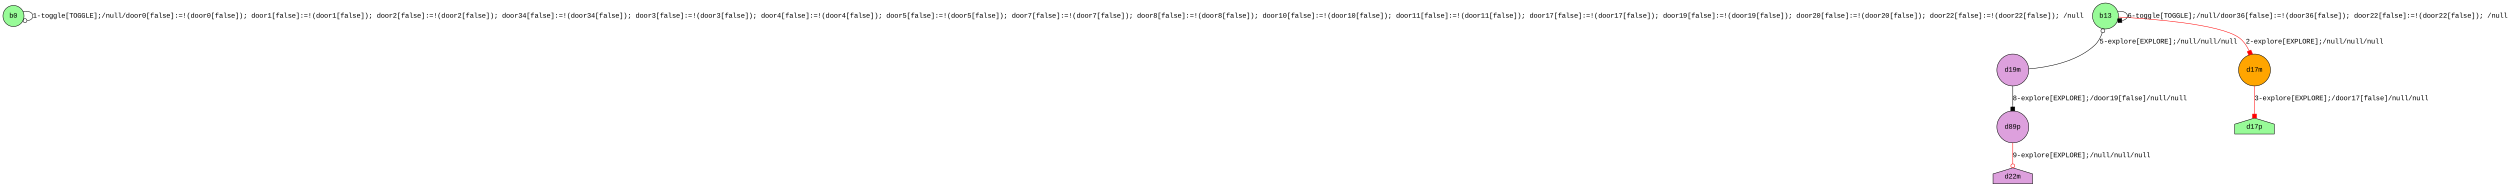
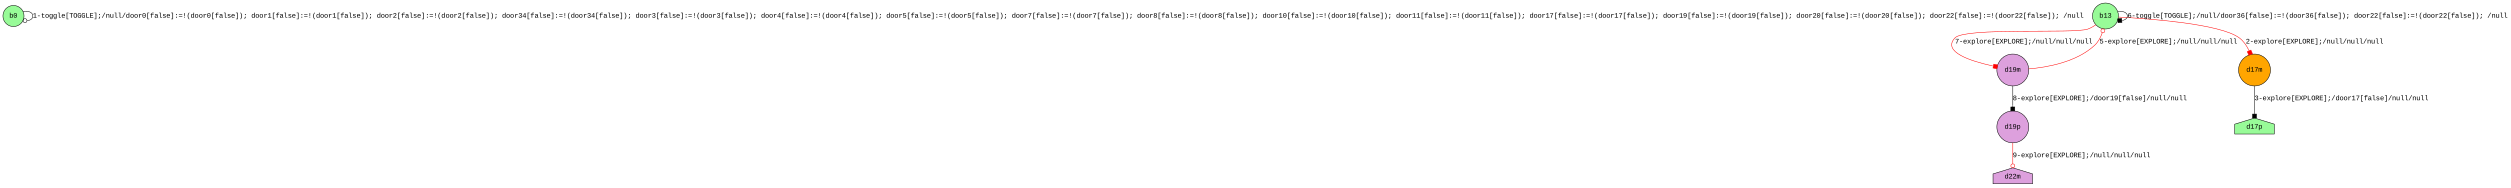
edge "b13" -> "d19m": added, label "7-explore[EXPLORE];/null/null/null"
edge "d19m" -> "b13": color black -> red
edge "d17m" -> "d17p": color red -> black
node "d89p": label "d89p" -> "d19p"
